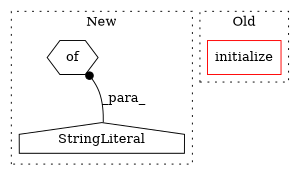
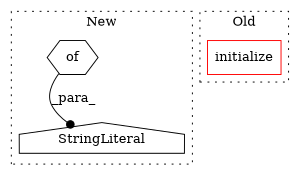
edge "StringLiteral" -> "of": reversed
